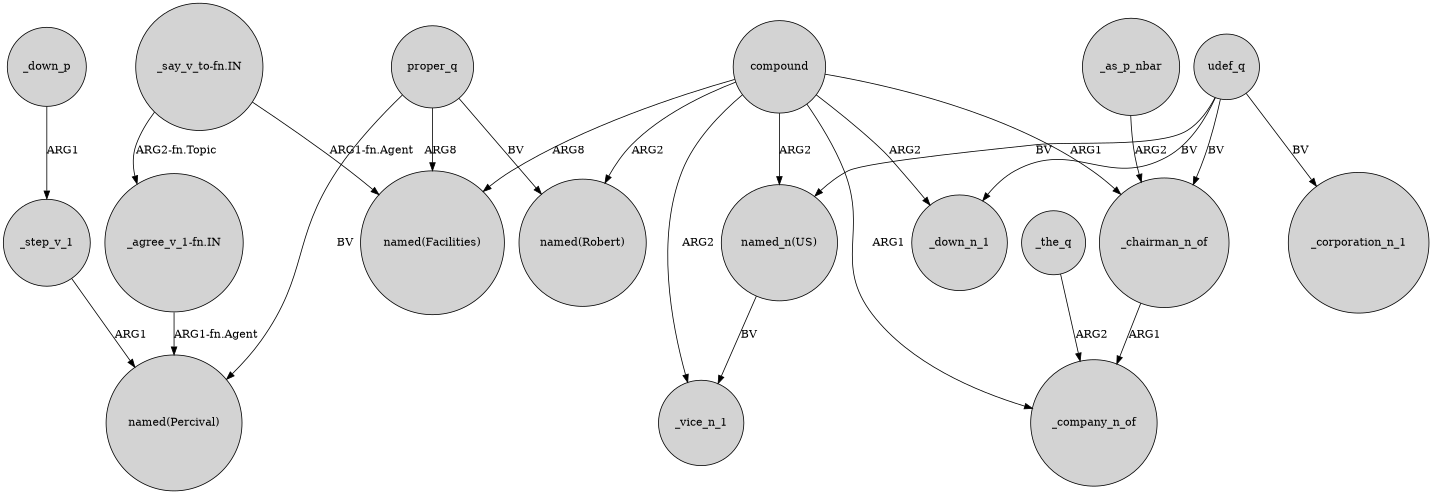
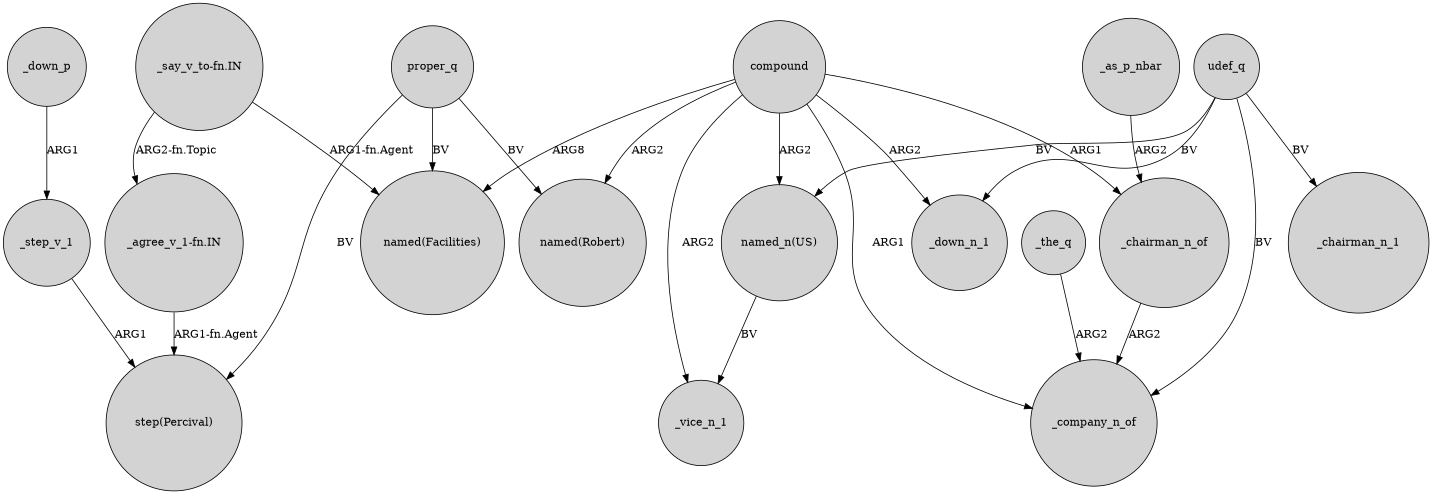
edge "udef_q" -> "_chairman_n_of": now "udef_q" -> "_company_n_of"
edge "proper_q" -> "named(Facilities)": label "ARG8" -> "BV"
node "_corporation_n_1": label "_corporation_n_1" -> "_chairman_n_1"
edge "_chairman_n_of" -> "_company_n_of": label "ARG1" -> "ARG2"
node "named(Percival)": label "named(Percival)" -> "step(Percival)"
